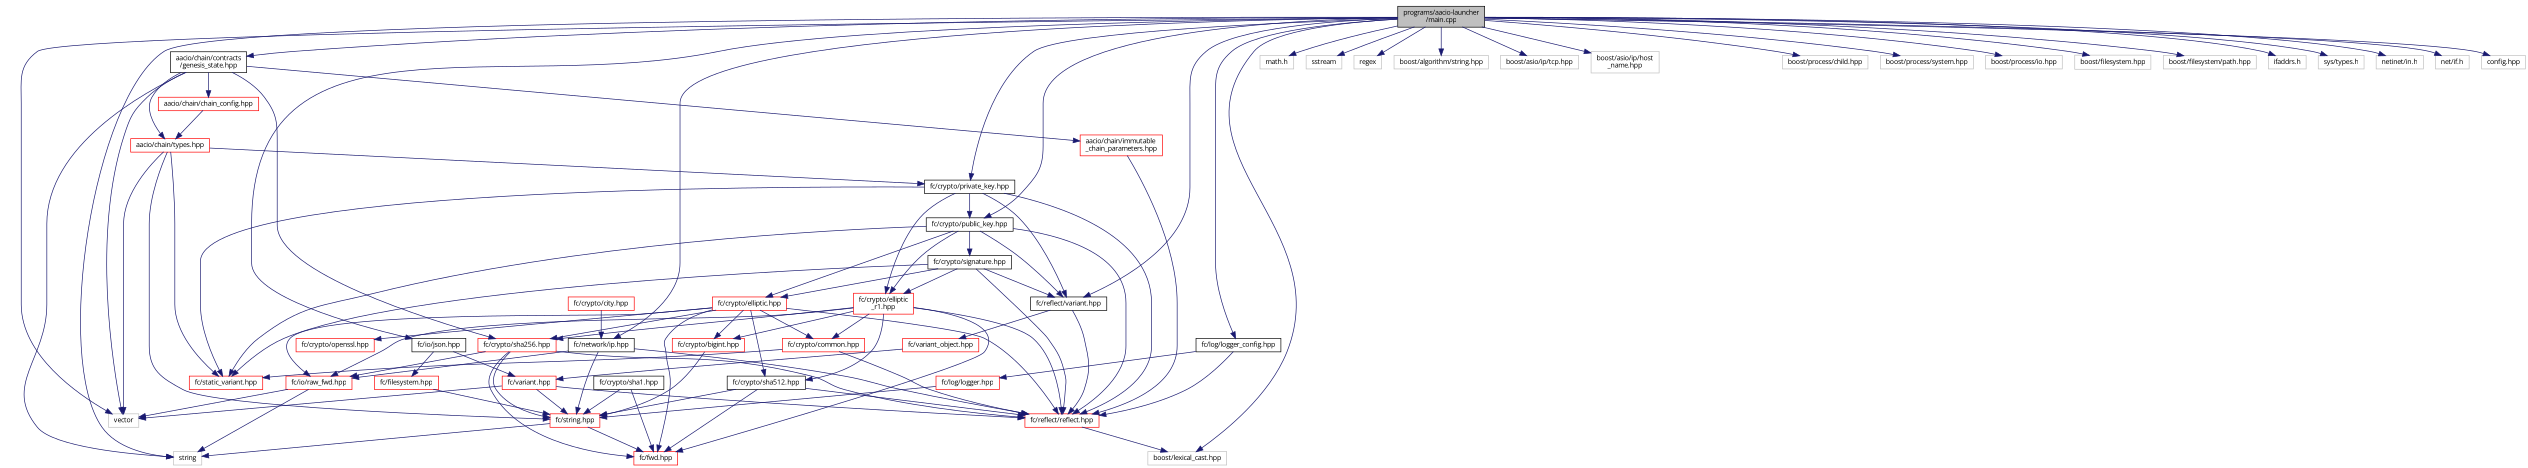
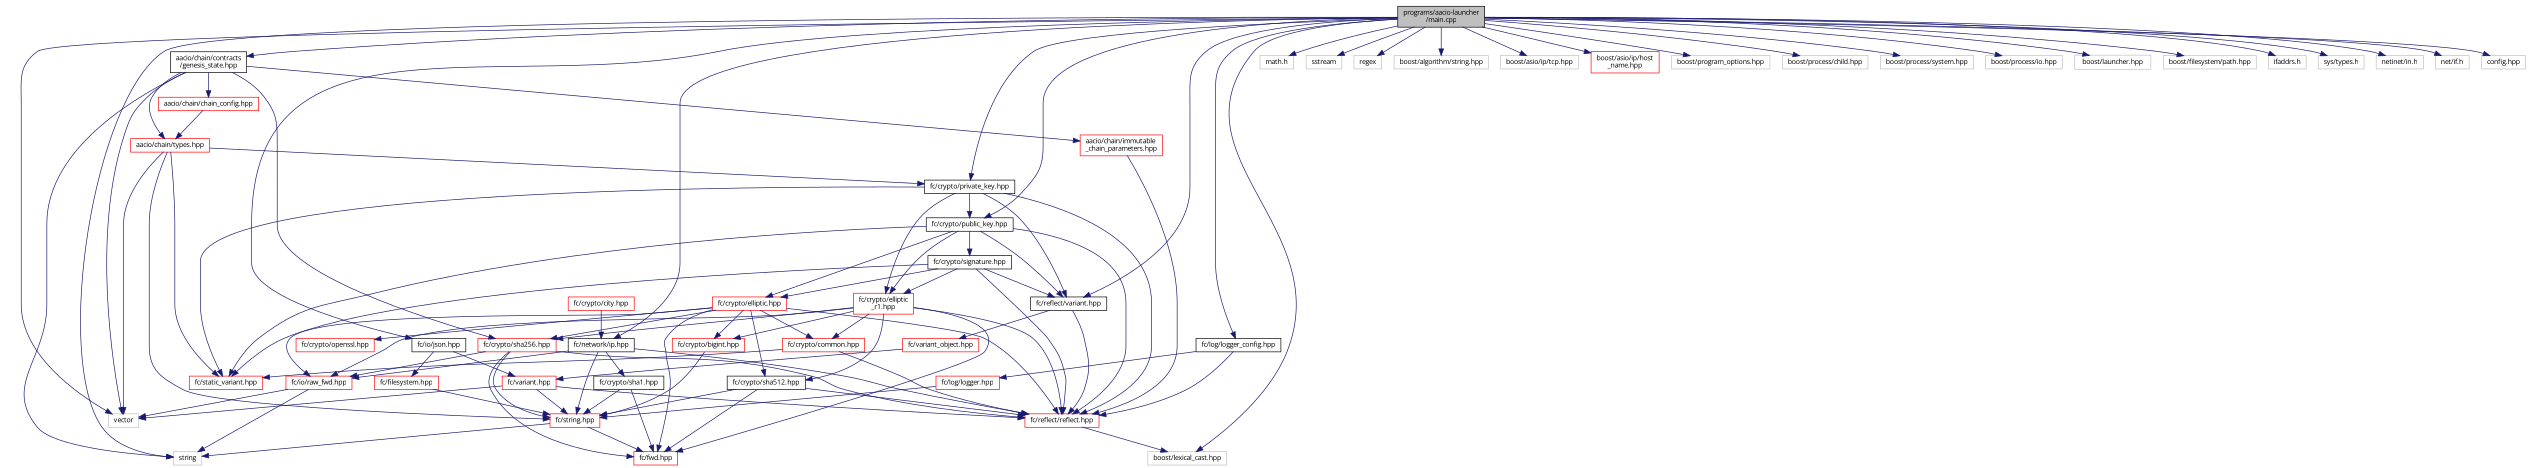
node "boost/asio/ip/host _name.hpp": color grey75 -> red
node "boost/program_options.hpp": added
node "boost/filesystem.hpp": label "boost/filesystem.hpp" -> "boost/launcher.hpp"
edge "fc/network/ip.hpp" -> "fc/crypto/sha1.hpp": added
